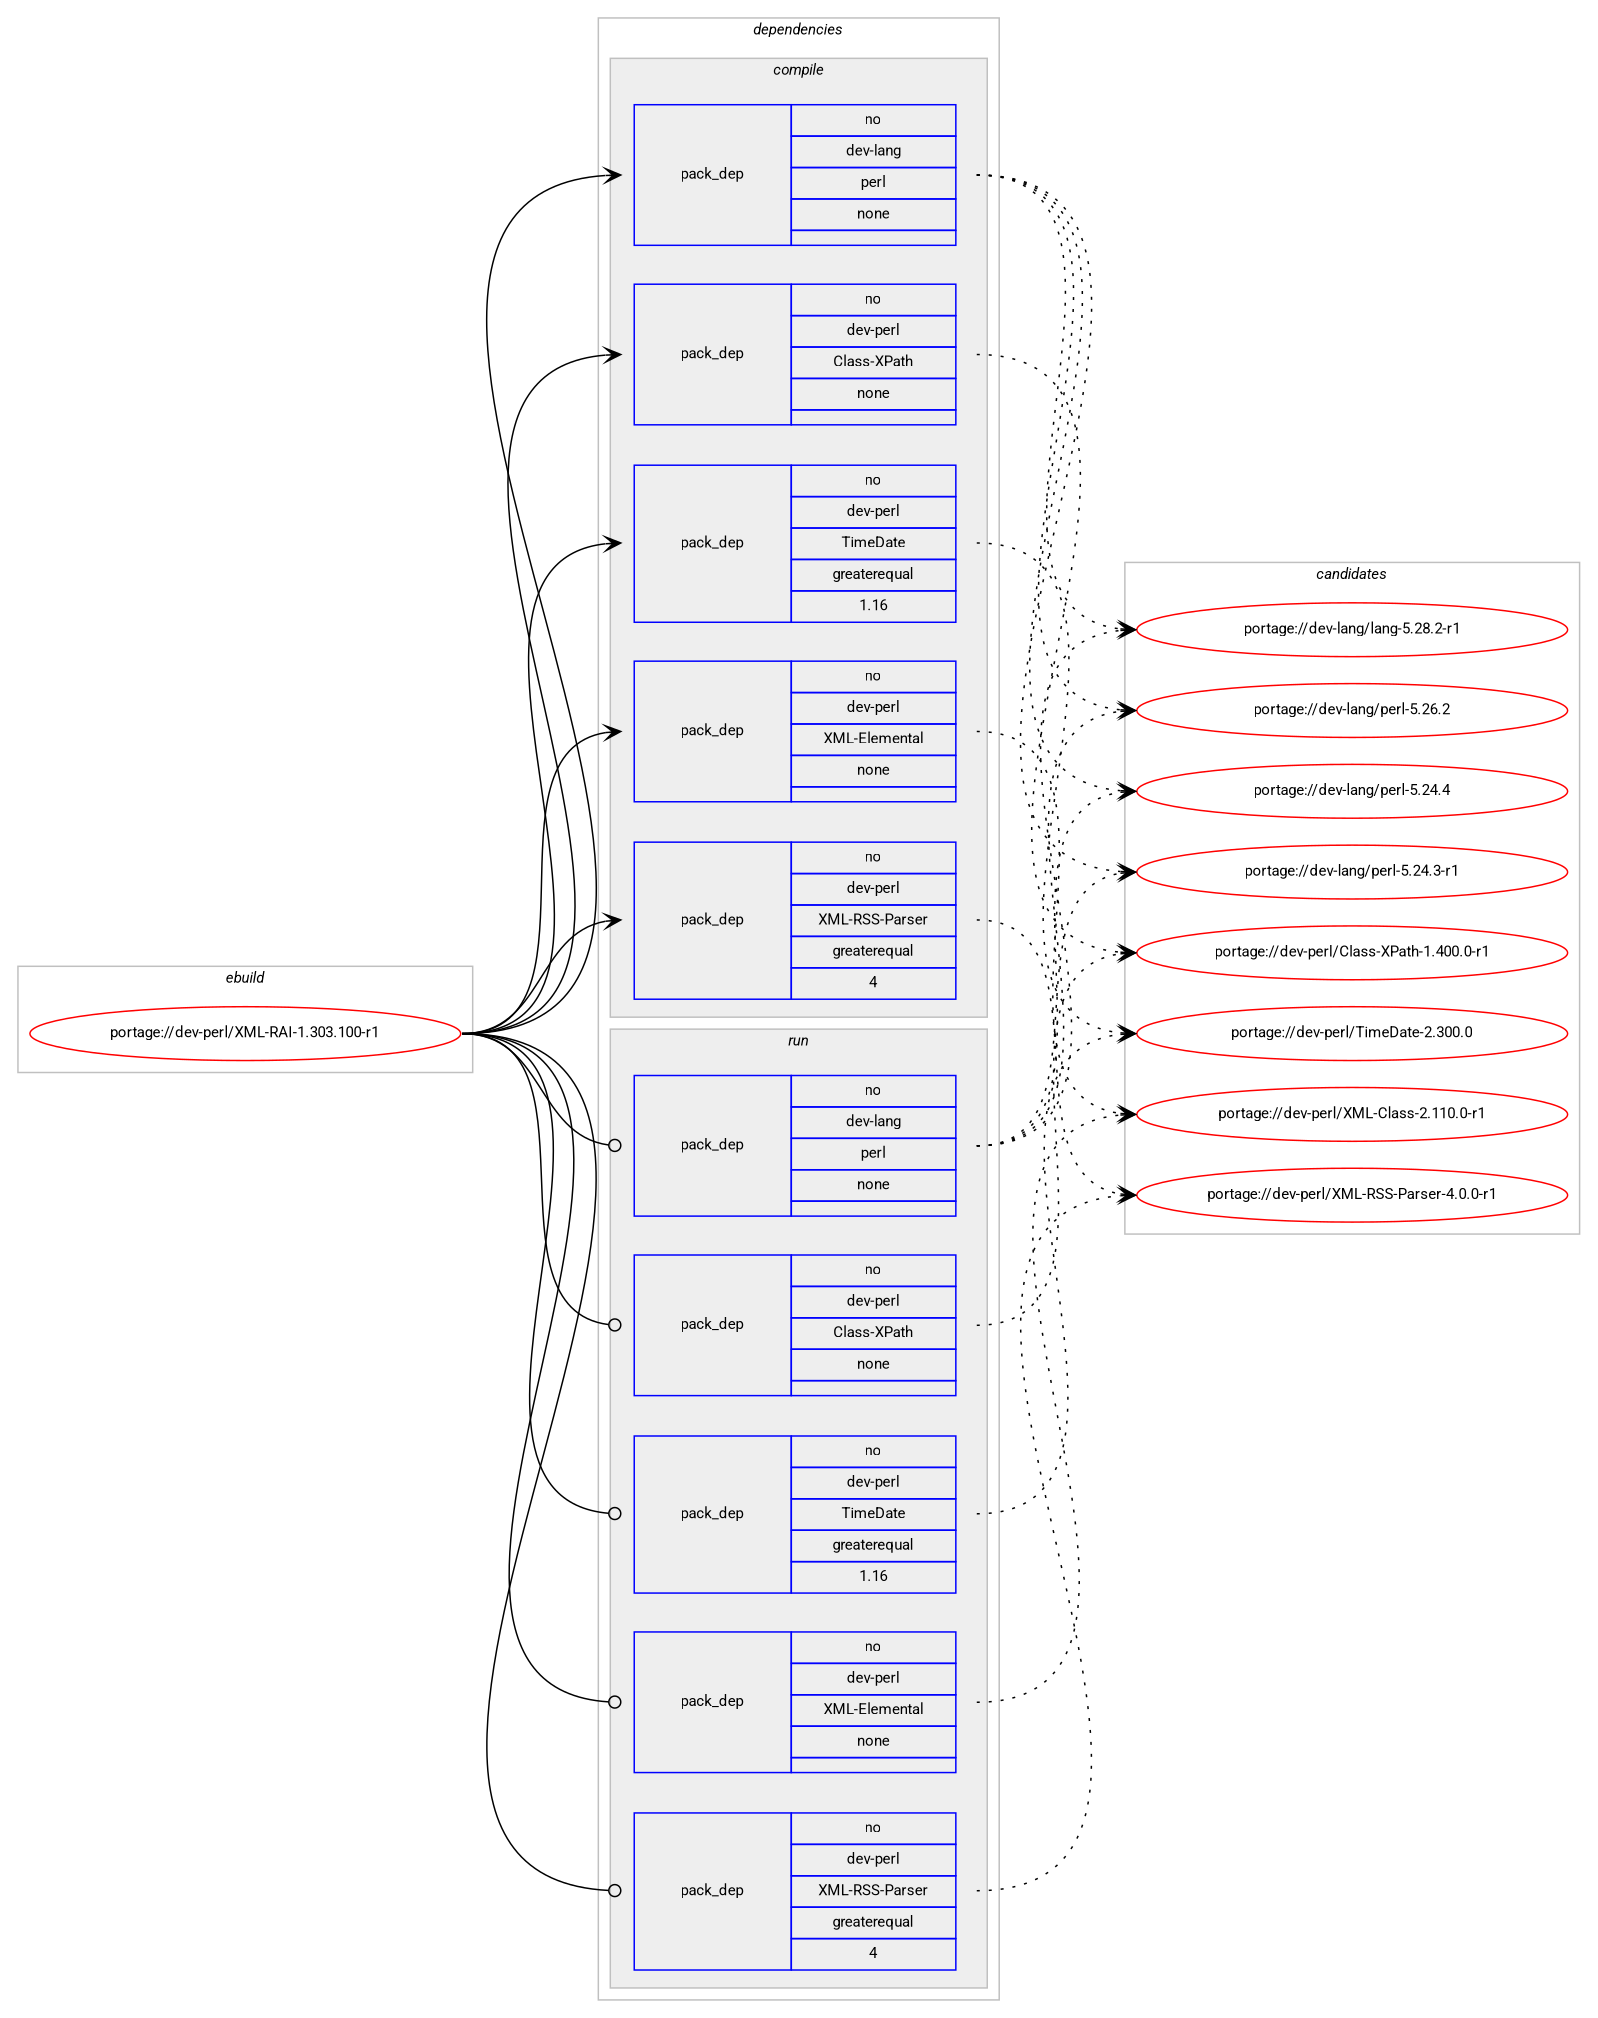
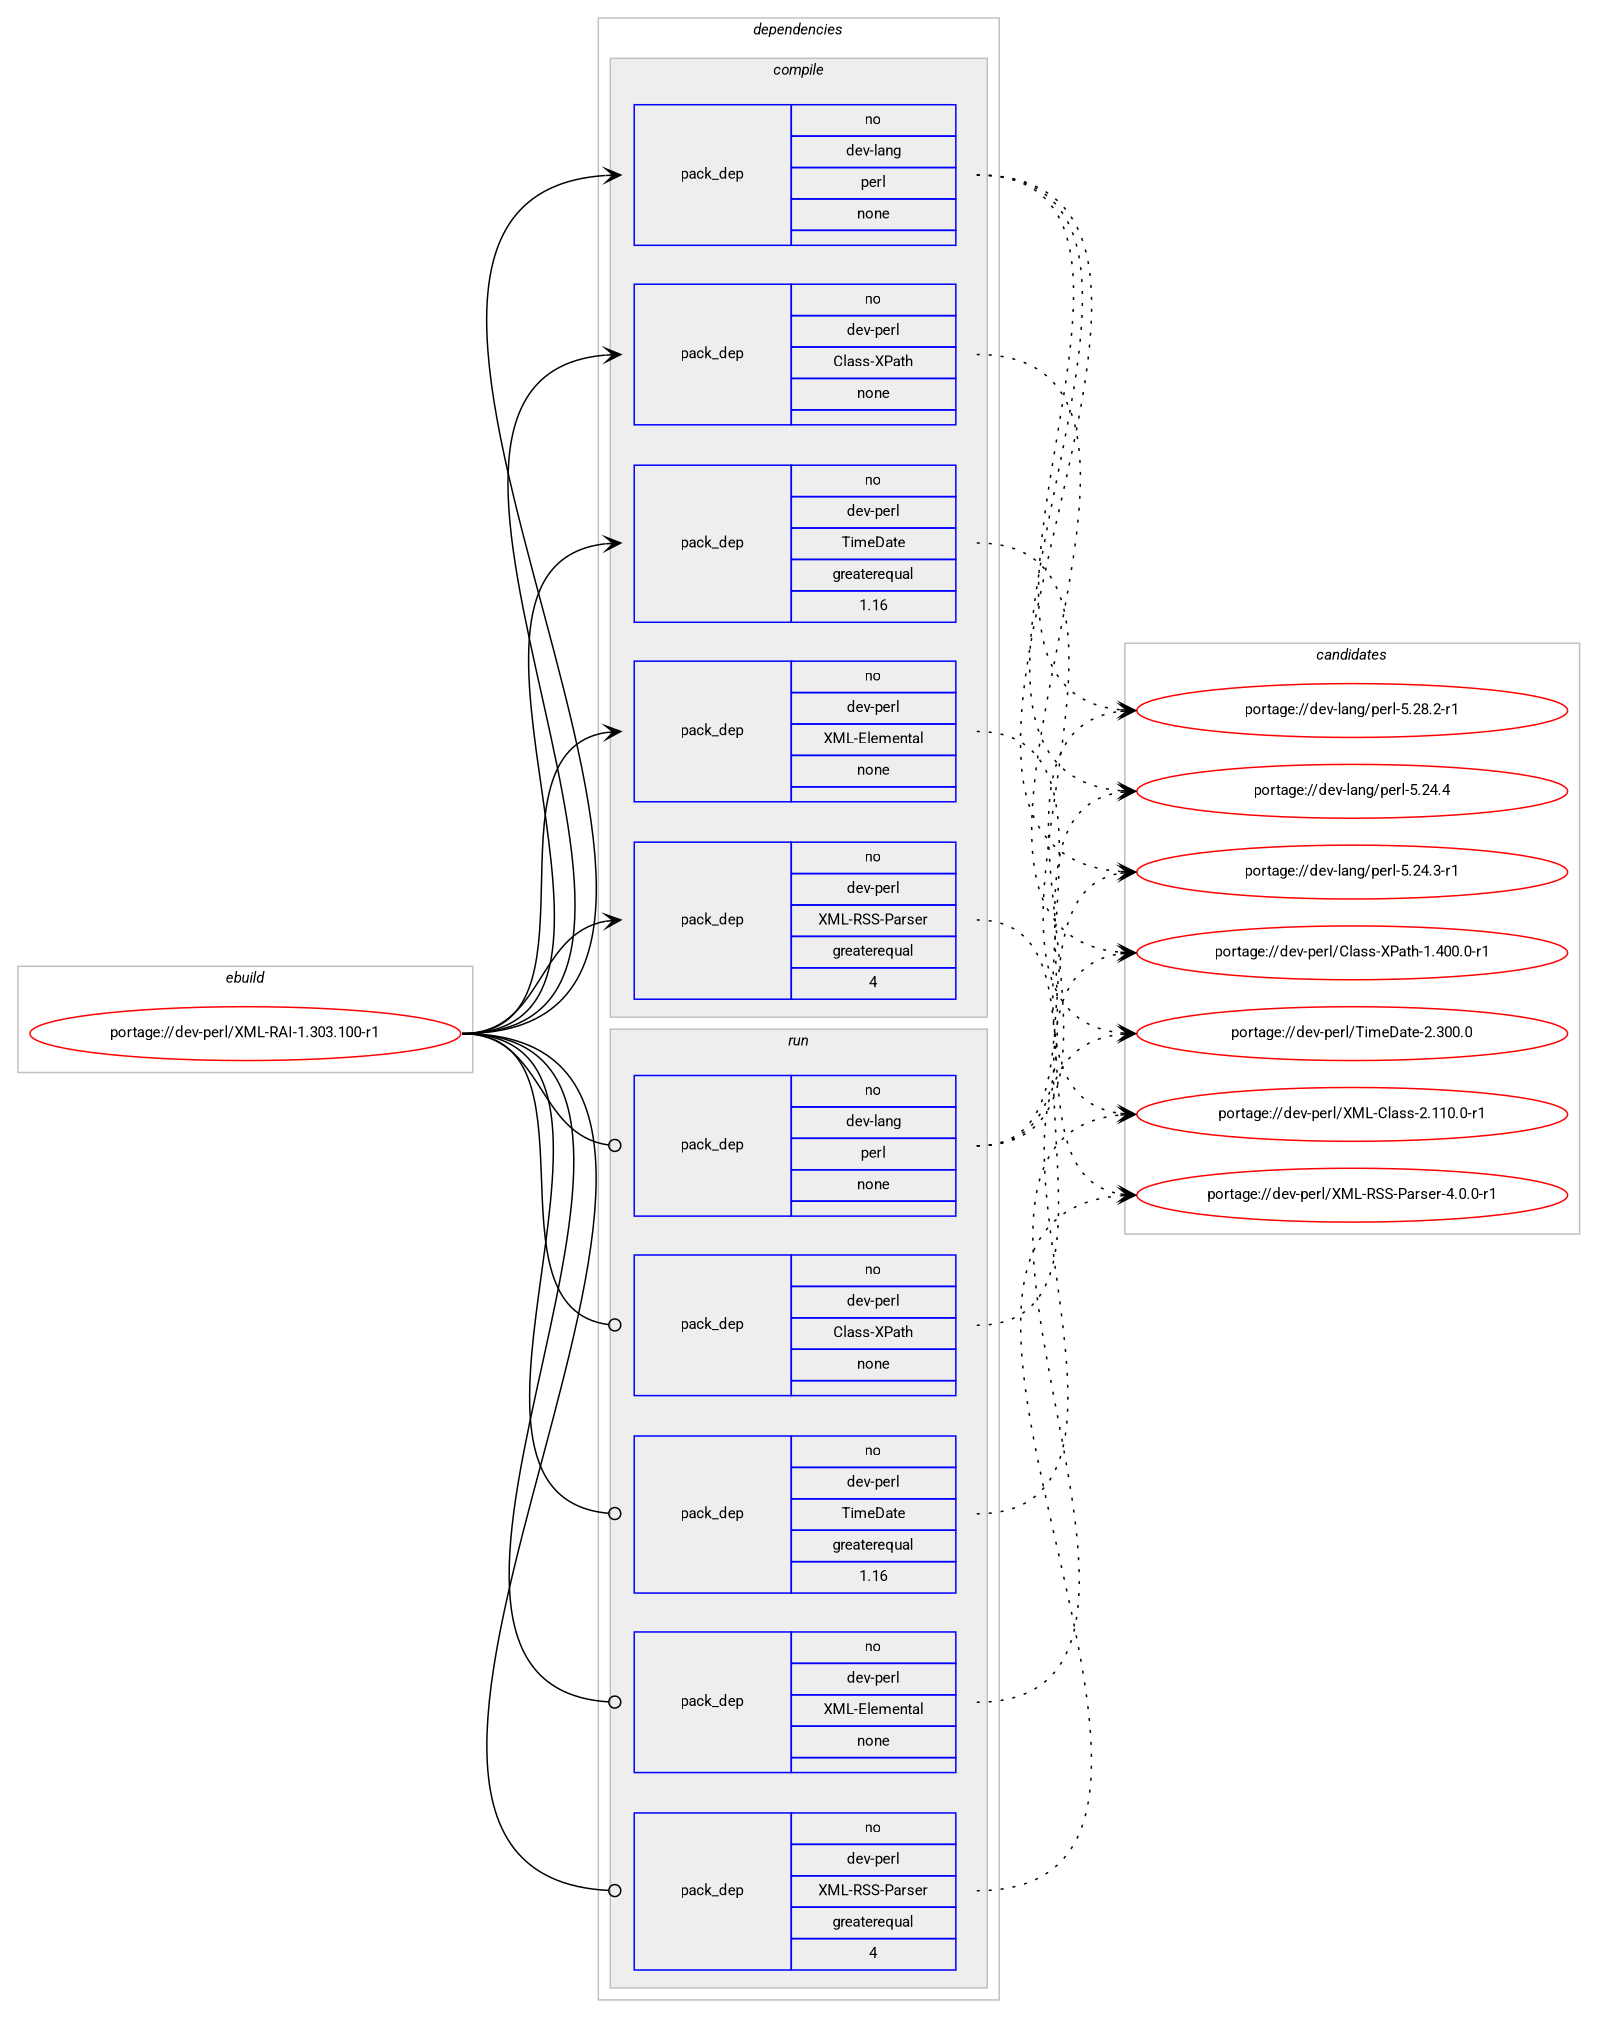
node "portage://dev-lang/lang-5.28.2-r1": label "portage://dev-lang/lang-5.28.2-r1" -> "portage://dev-lang/perl-5.28.2-r1"
node "portage://dev-lang/perl-5.26.2": removed
